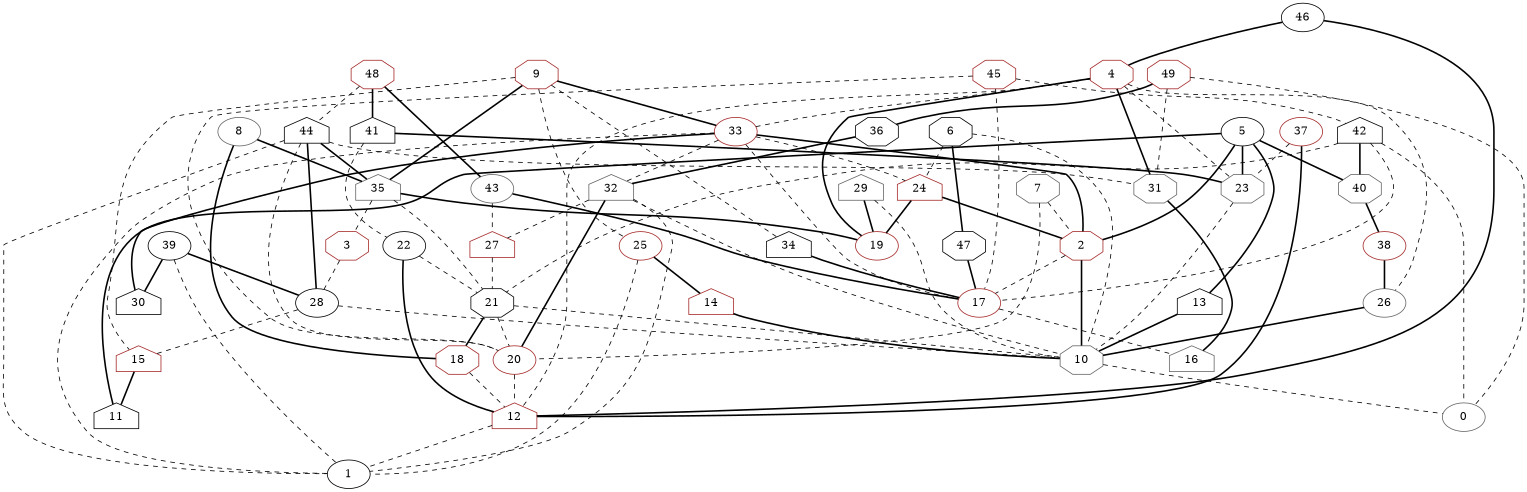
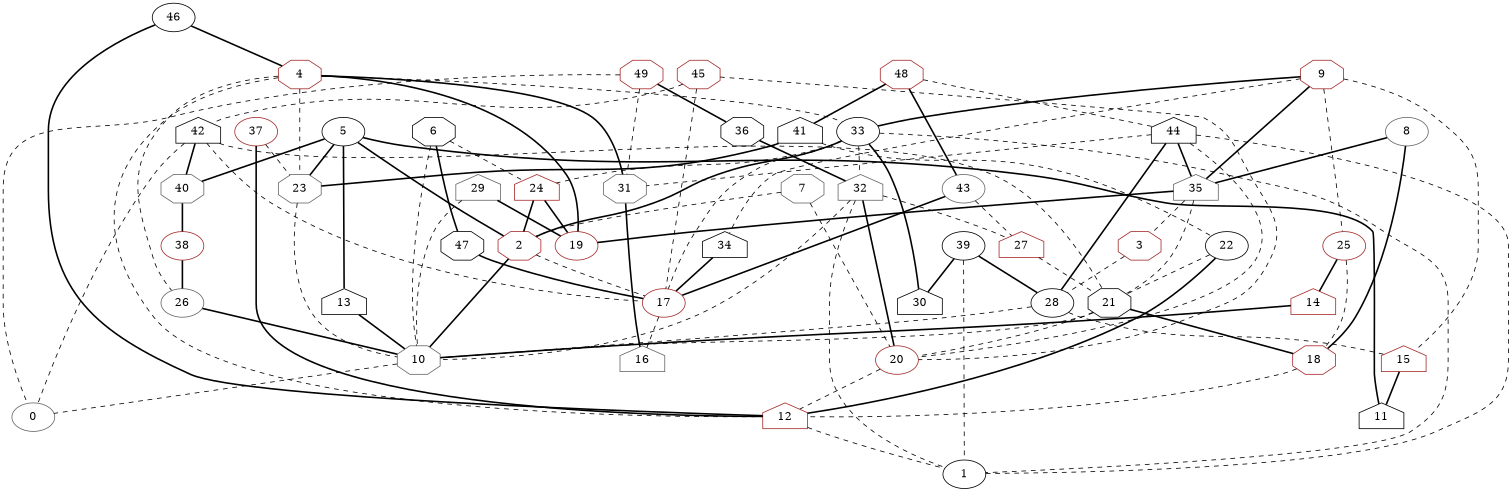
node "33": color brown -> black
edge "25" -- "1": now "25" -- "18"
